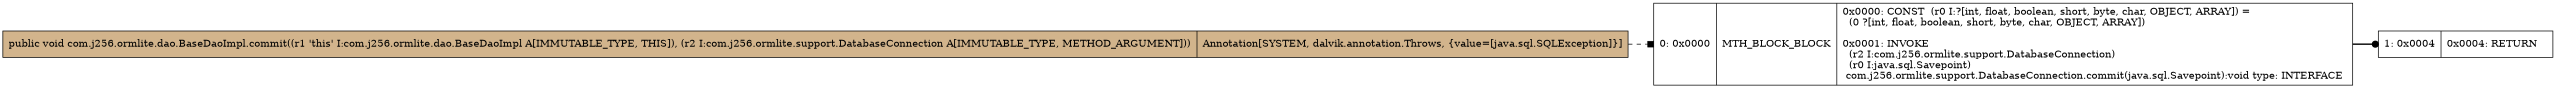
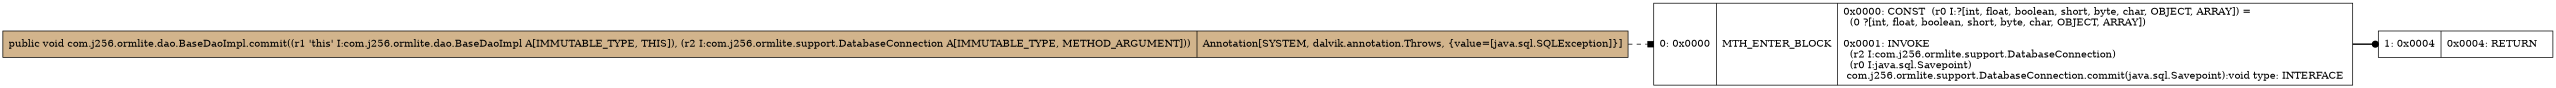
node "0: 0x0000": text "MTH_BLOCK_BLOCK" -> "MTH_ENTER_BLOCK"
